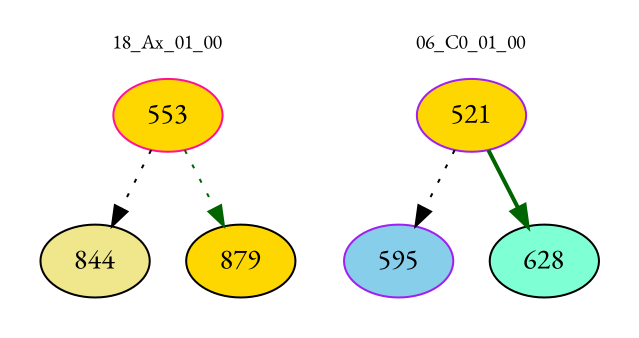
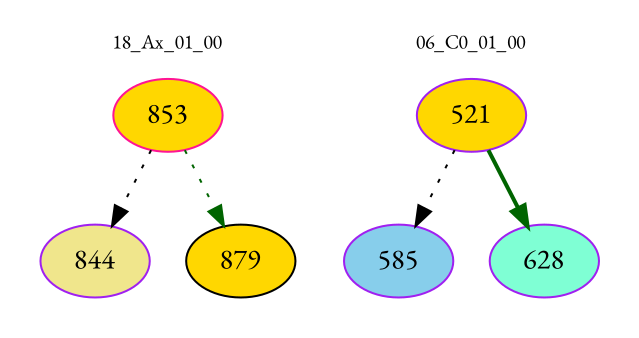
node "553": label "553" -> "853"
node "844": color black -> purple
node "595": label "595" -> "585"
node "628": color black -> purple
